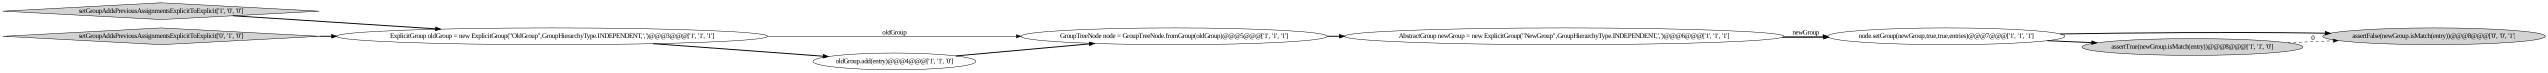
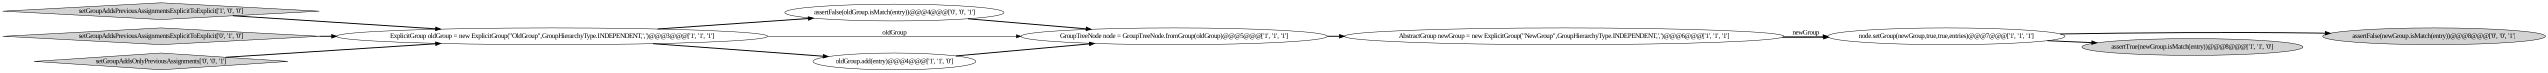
node "assertFalse(oldGroup.isMatch(entry))@@@4@@@['0', '0', '1']": added
edge "assertTrue(newGroup.isMatch(entry))@@@8@@@['1', '1', '0']" -> "assertFalse(newGroup.isMatch(entry))@@@8@@@['0', '0', '1']": removed, label "0"
node "setGroupAddsOnlyPreviousAssignments['0', '0', '1']": added
